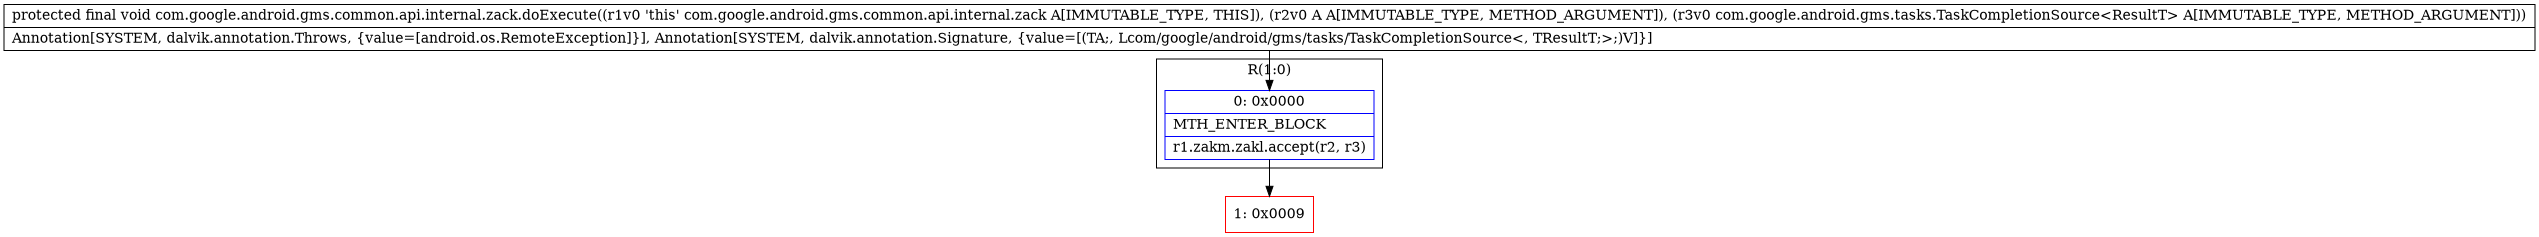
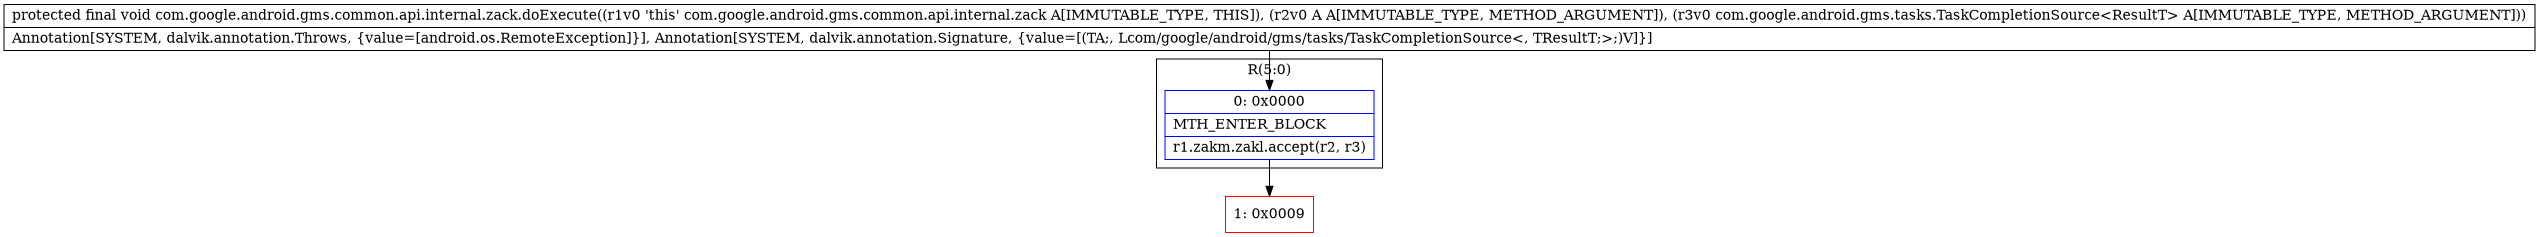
cluster "R(1:0)": label "R(1:0)" -> "R(5:0)"
